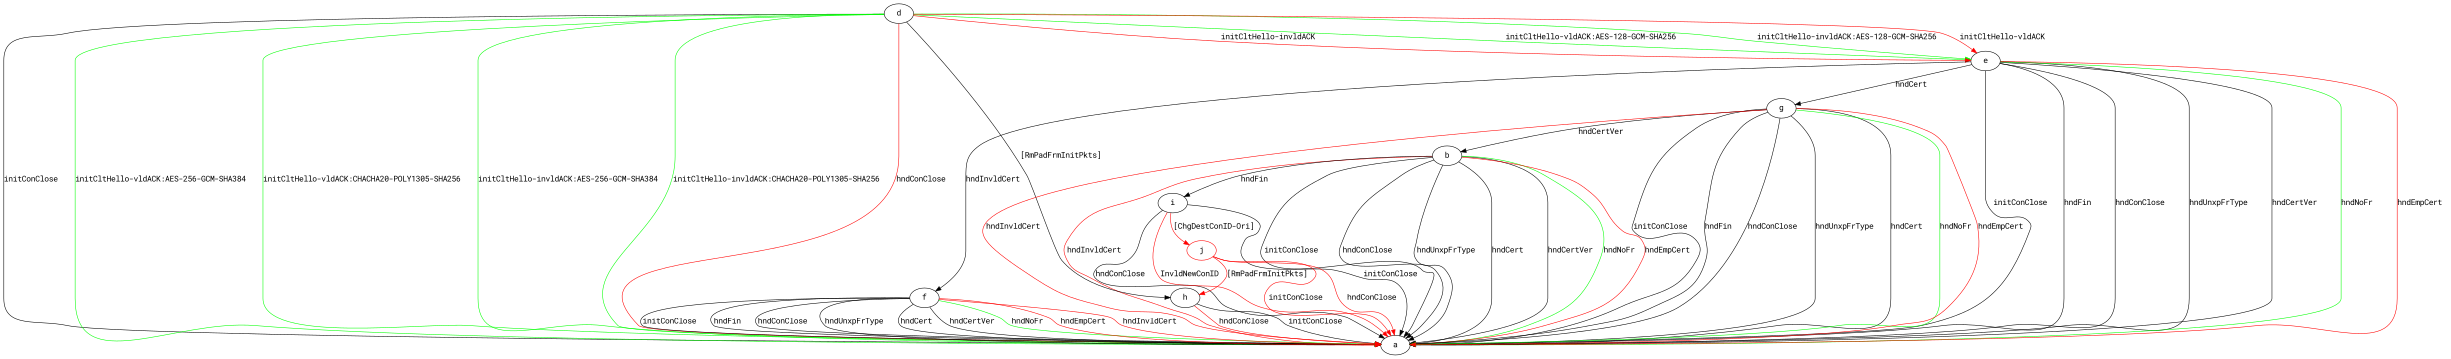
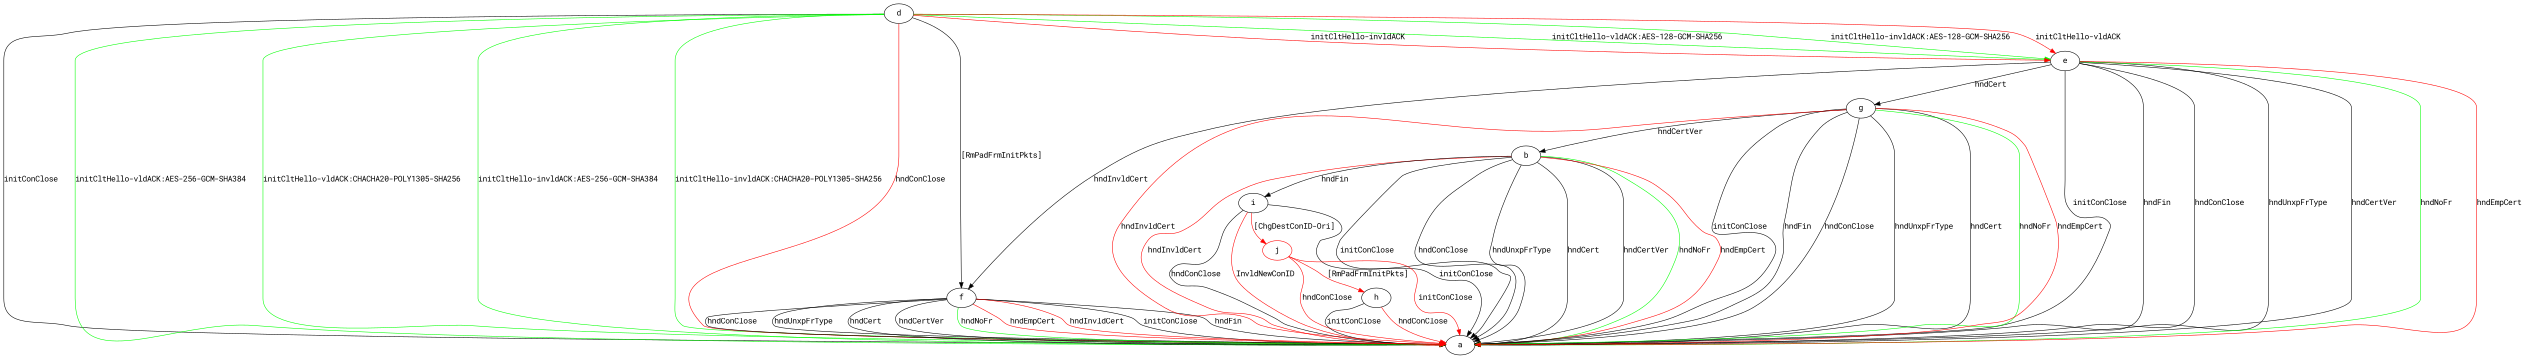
edge "d" -> "h": now "d" -> "f"
